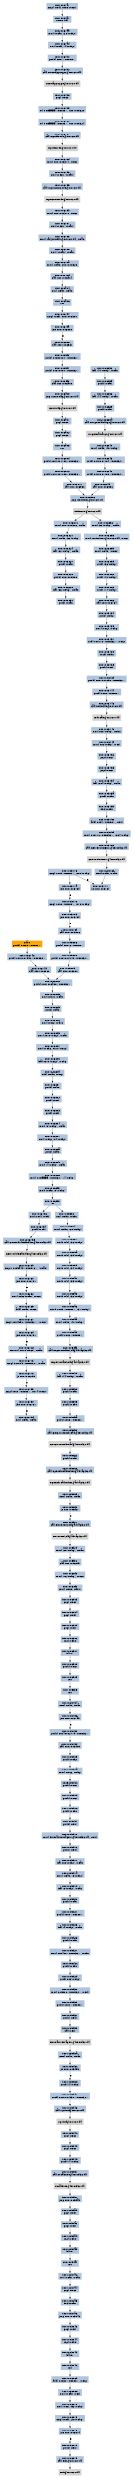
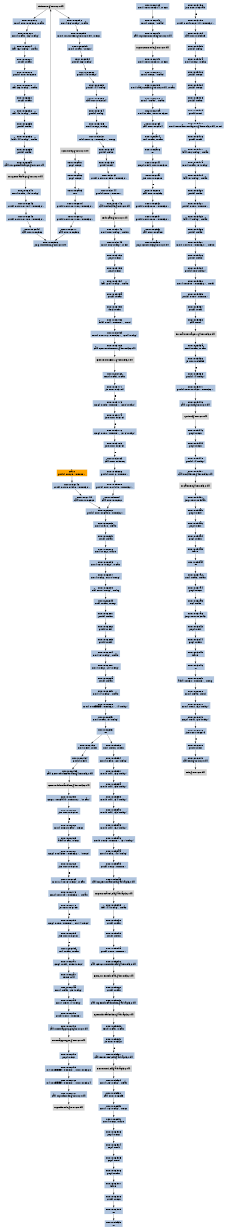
edge "0x01006831 pushl %eax" -> "0x01006832 leal -40(%ebp), %eax": added
edge "__p__fmode@msvcrt.dll" -> "0x010067cd movl 0x01008314, %ecx": removed
edge "0x01006a0e jmp _controlfp@msvcrt.dll" -> "_controlfp@msvcrt.dll": removed
edge "0x01003773 cmpl $0x5<UINT8>, -280(%ebp)" -> "0x01003771 je 0x0100378f": reversed
edge "0x0100679f xorl %eax, %eax" -> "0x010067a1 cmpl %edi, 0xe8(%ecx)": added
node "0x01003794 testl %eax, %eax": removed
node "0x05005d0c pushl %ecx": label "0x05005d0c pushl %ecx" -> "0x01005d0c pushl %ecx"
edge "0x01006876 jne 0x0100687f" -> "0x01006878 pushl %esi": label "F" -> "T"
